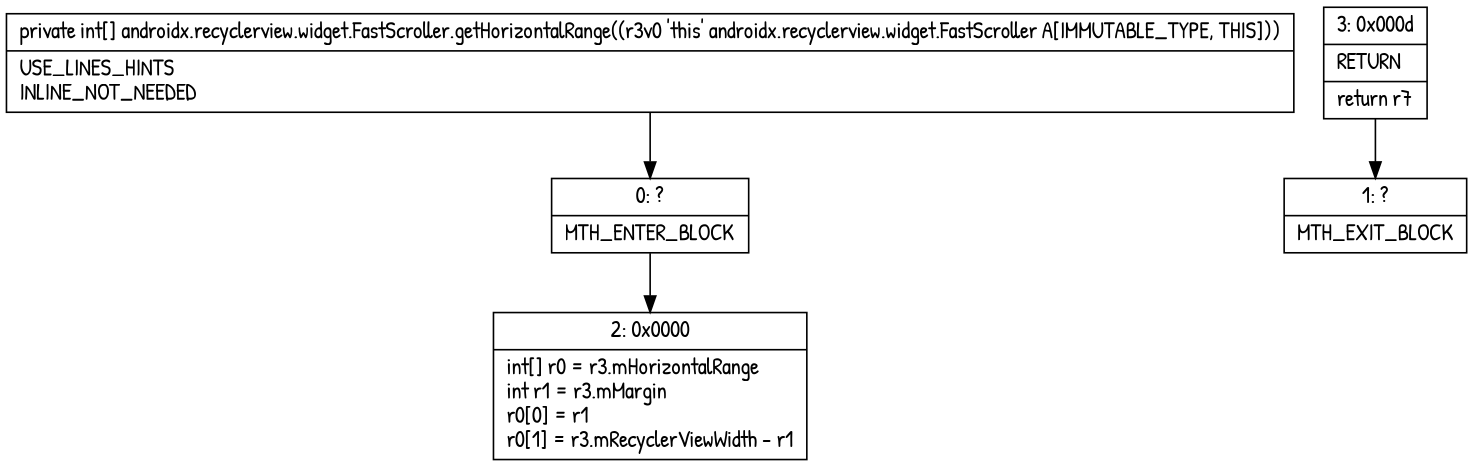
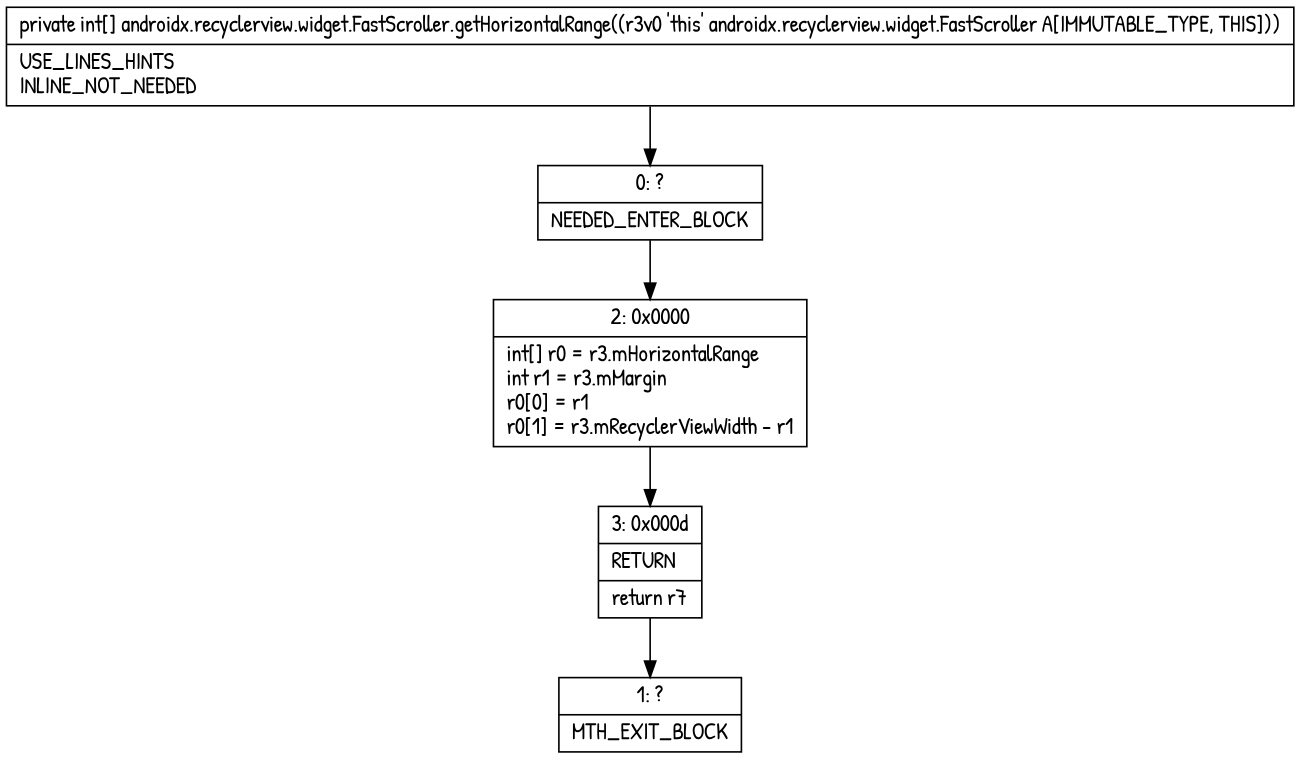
node "0: ?": text "MTH_ENTER_BLOCK" -> "NEEDED_ENTER_BLOCK"
edge "2: 0x0000" -> "3: 0x000d": added
